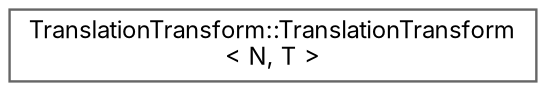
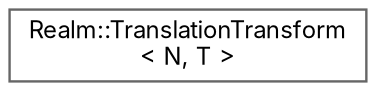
node "TranslationTransform::TranslationTransform < N, T >": label "TranslationTransform::TranslationTransform < N, T >" -> "Realm::TranslationTransform < N, T >"
